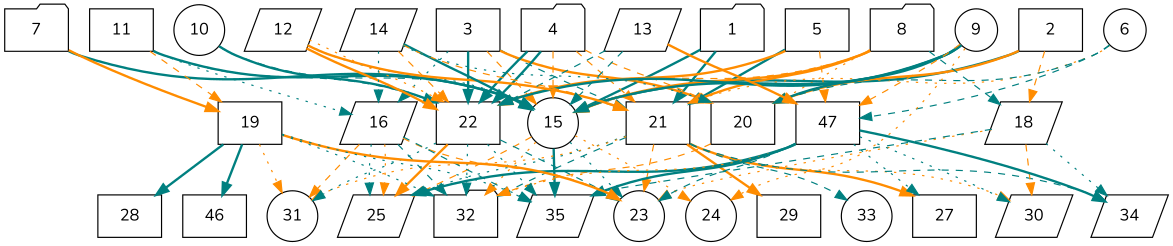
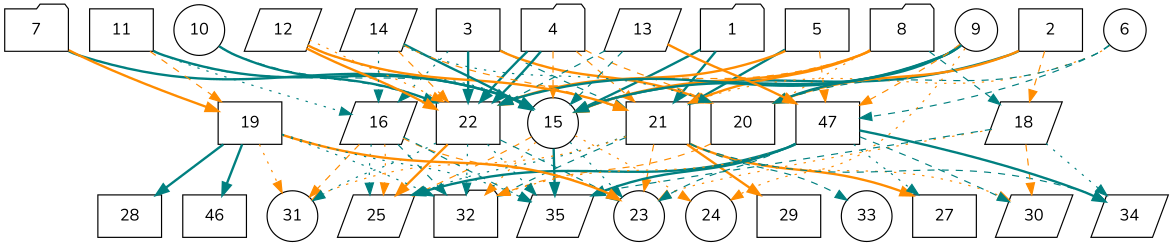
edge "3" -> "15": removed
edge "47" -> "30": style dotted -> dashed
